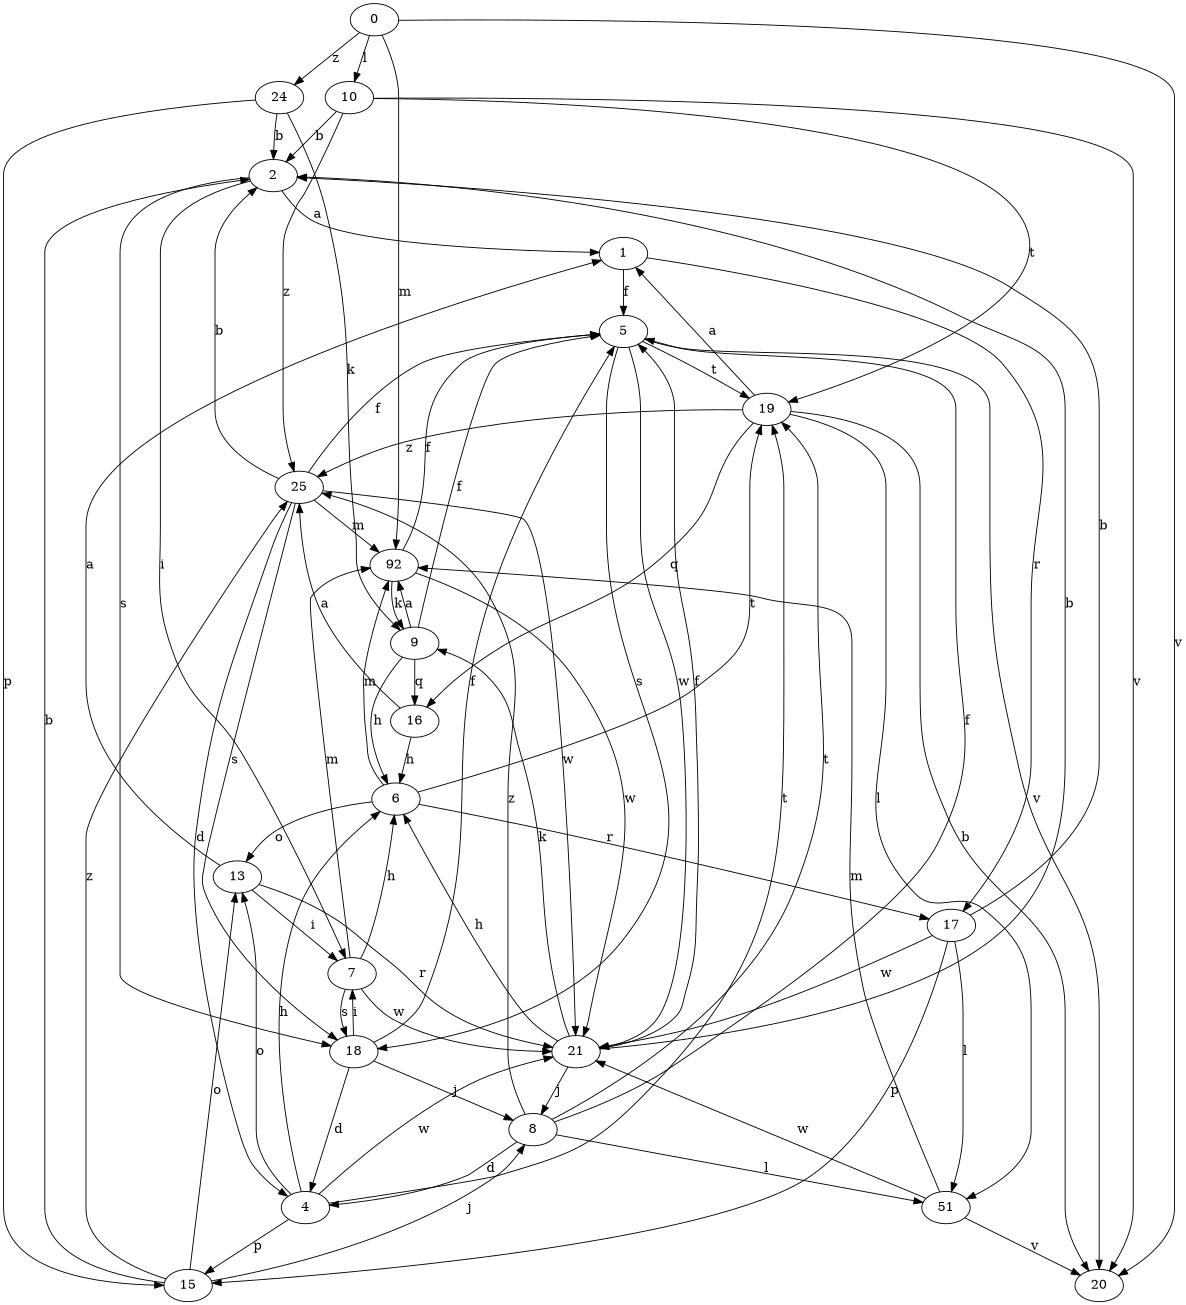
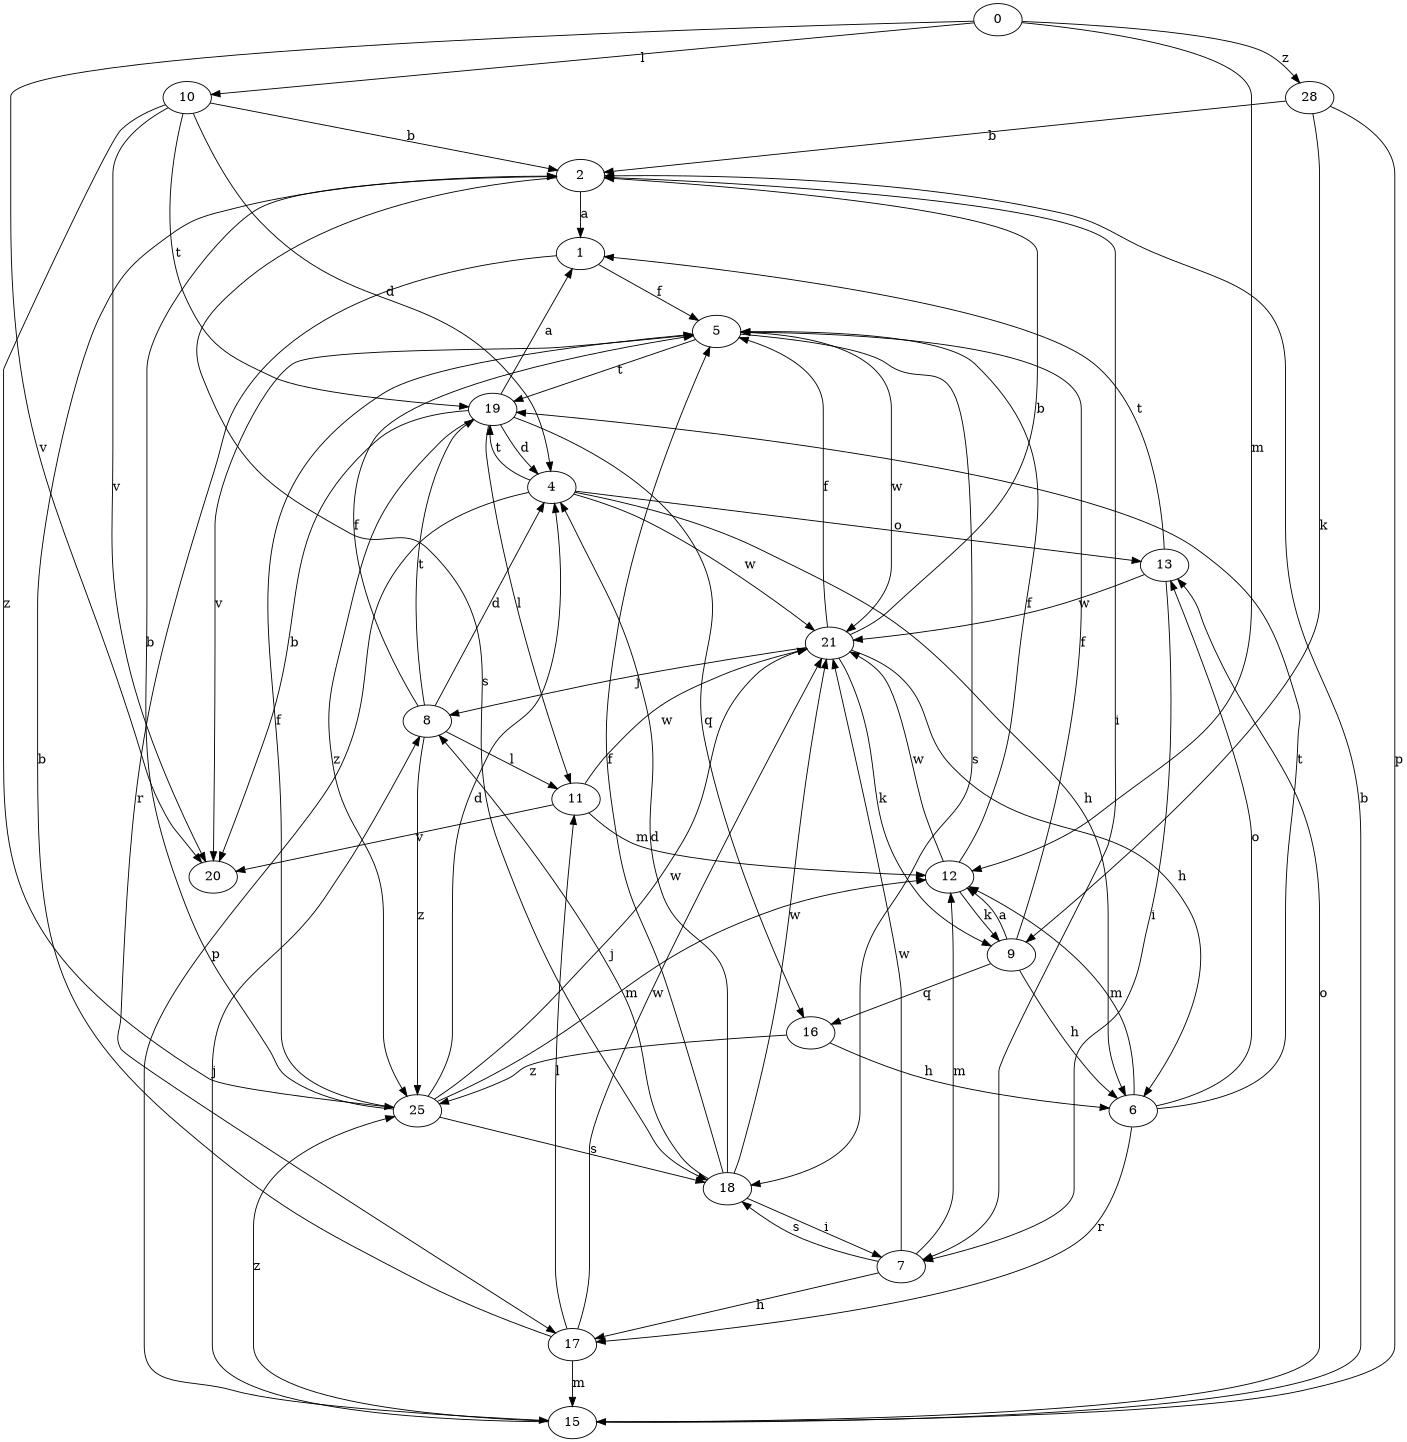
node "24": label "24" -> "28"
edge "10" -> "4": added, label "d"
edge "19" -> "4": added, label "d"
edge "13" -> "1": label "a" -> "t"
node "92": label "92" -> "12"
edge "16" -> "25": label "a" -> "z"
edge "7" -> "6": now "7" -> "17"
edge "18" -> "21": added, label "w"
edge "13" -> "21": label "r" -> "w"
edge "17" -> "15": label "p" -> "m"
node "51": label "51" -> "11"
